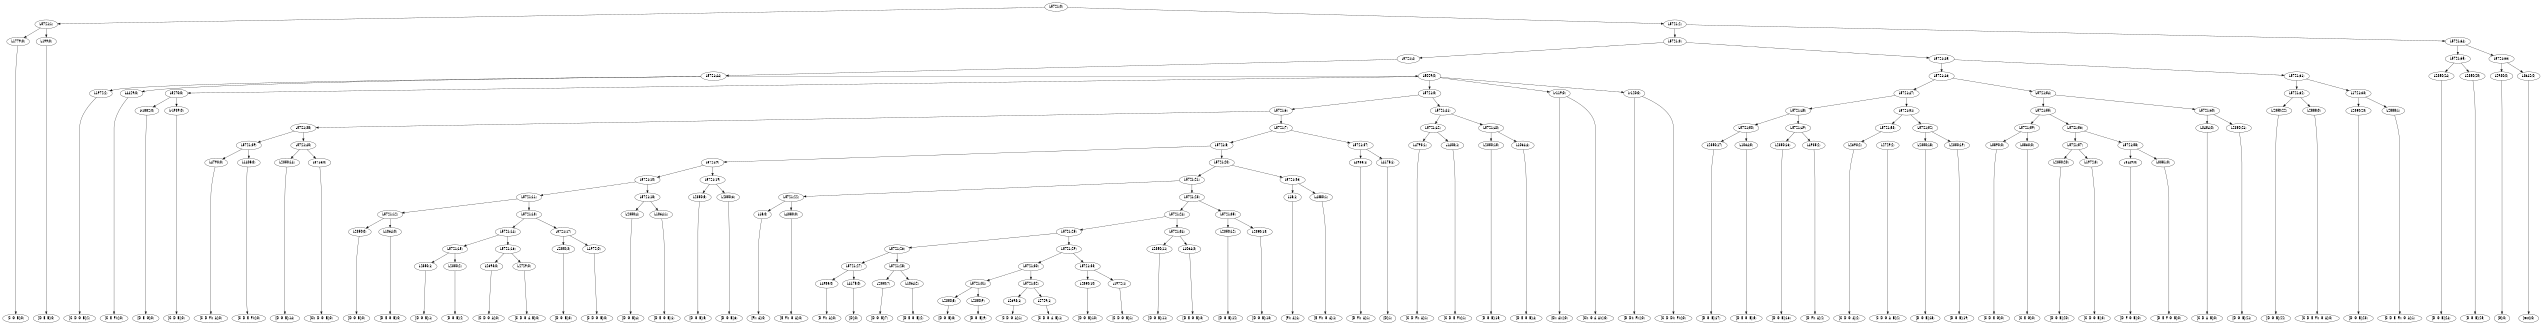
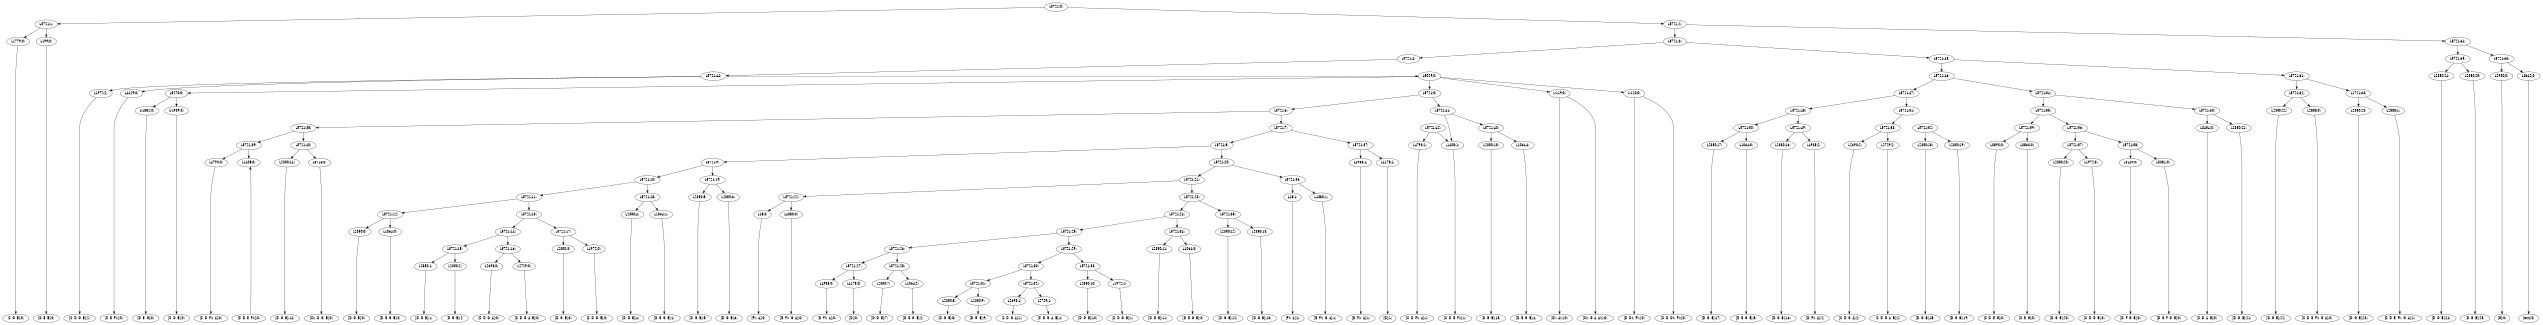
edge "L5721(41)" -> "L5721(42)": now "L5721(41)" -> "L1408(1)"
edge "L5721(51)" -> "L5721(52)": removed
edge "L5721(53)" -> "L2729(2)": added
edge "L1408(0)" -> "[C  D  E  Fis](0)": reversed
